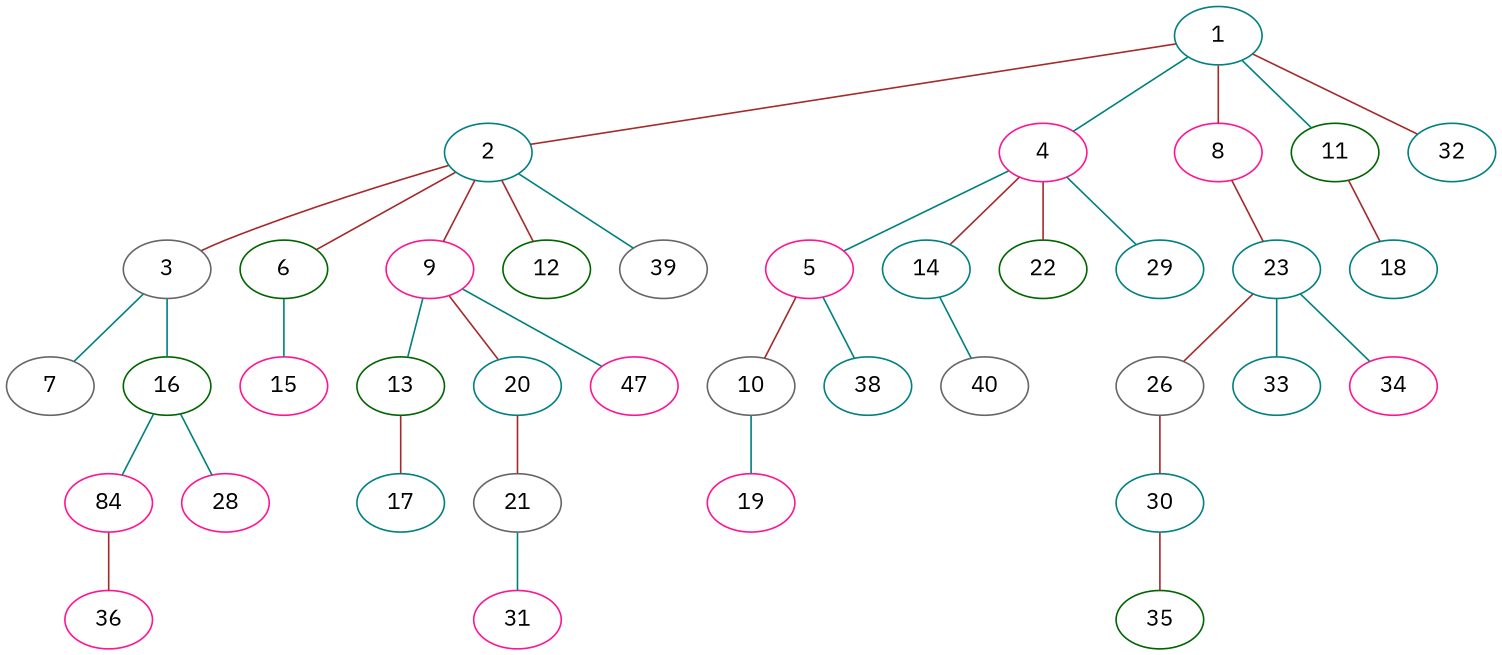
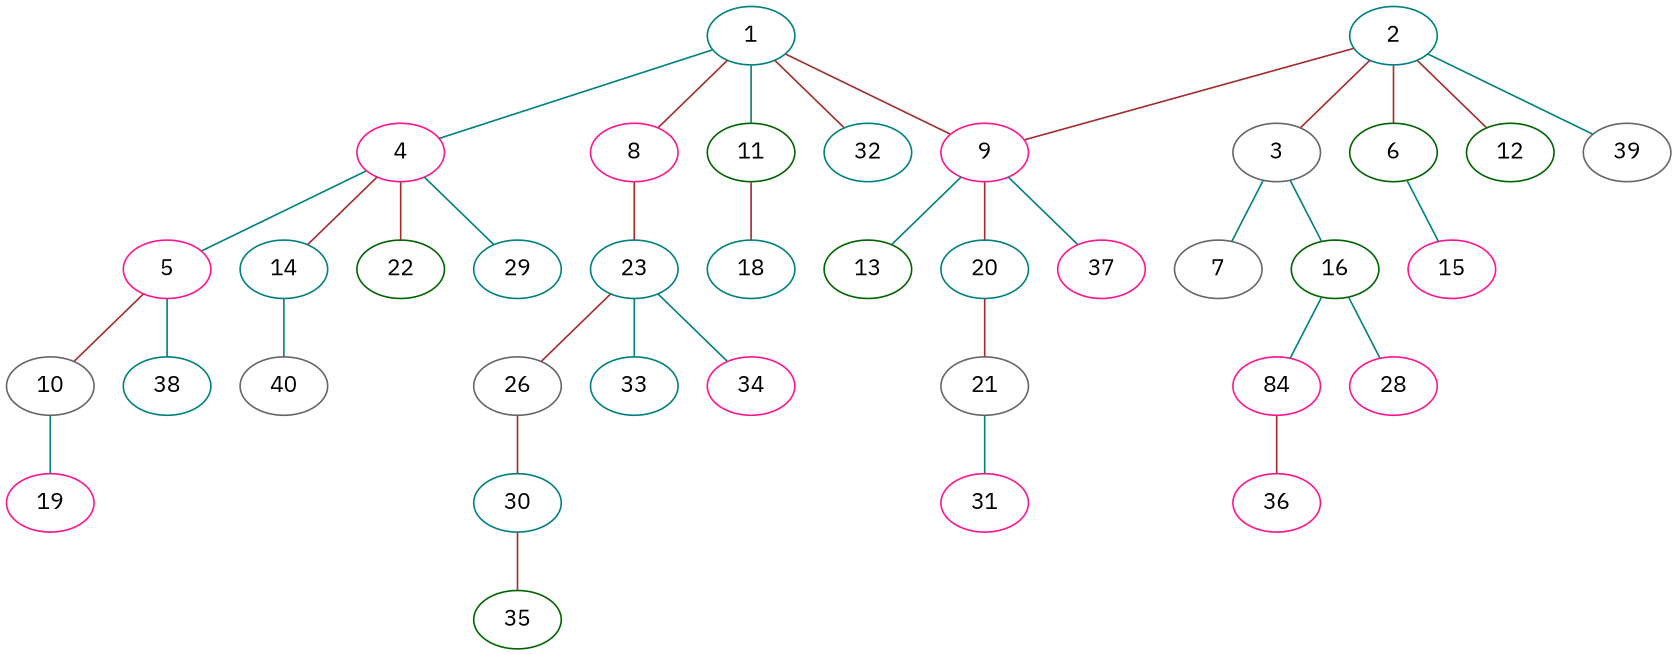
edge "1" -- "2": now "1" -- "9"
node "47": label "47" -> "37"
node "17": removed
